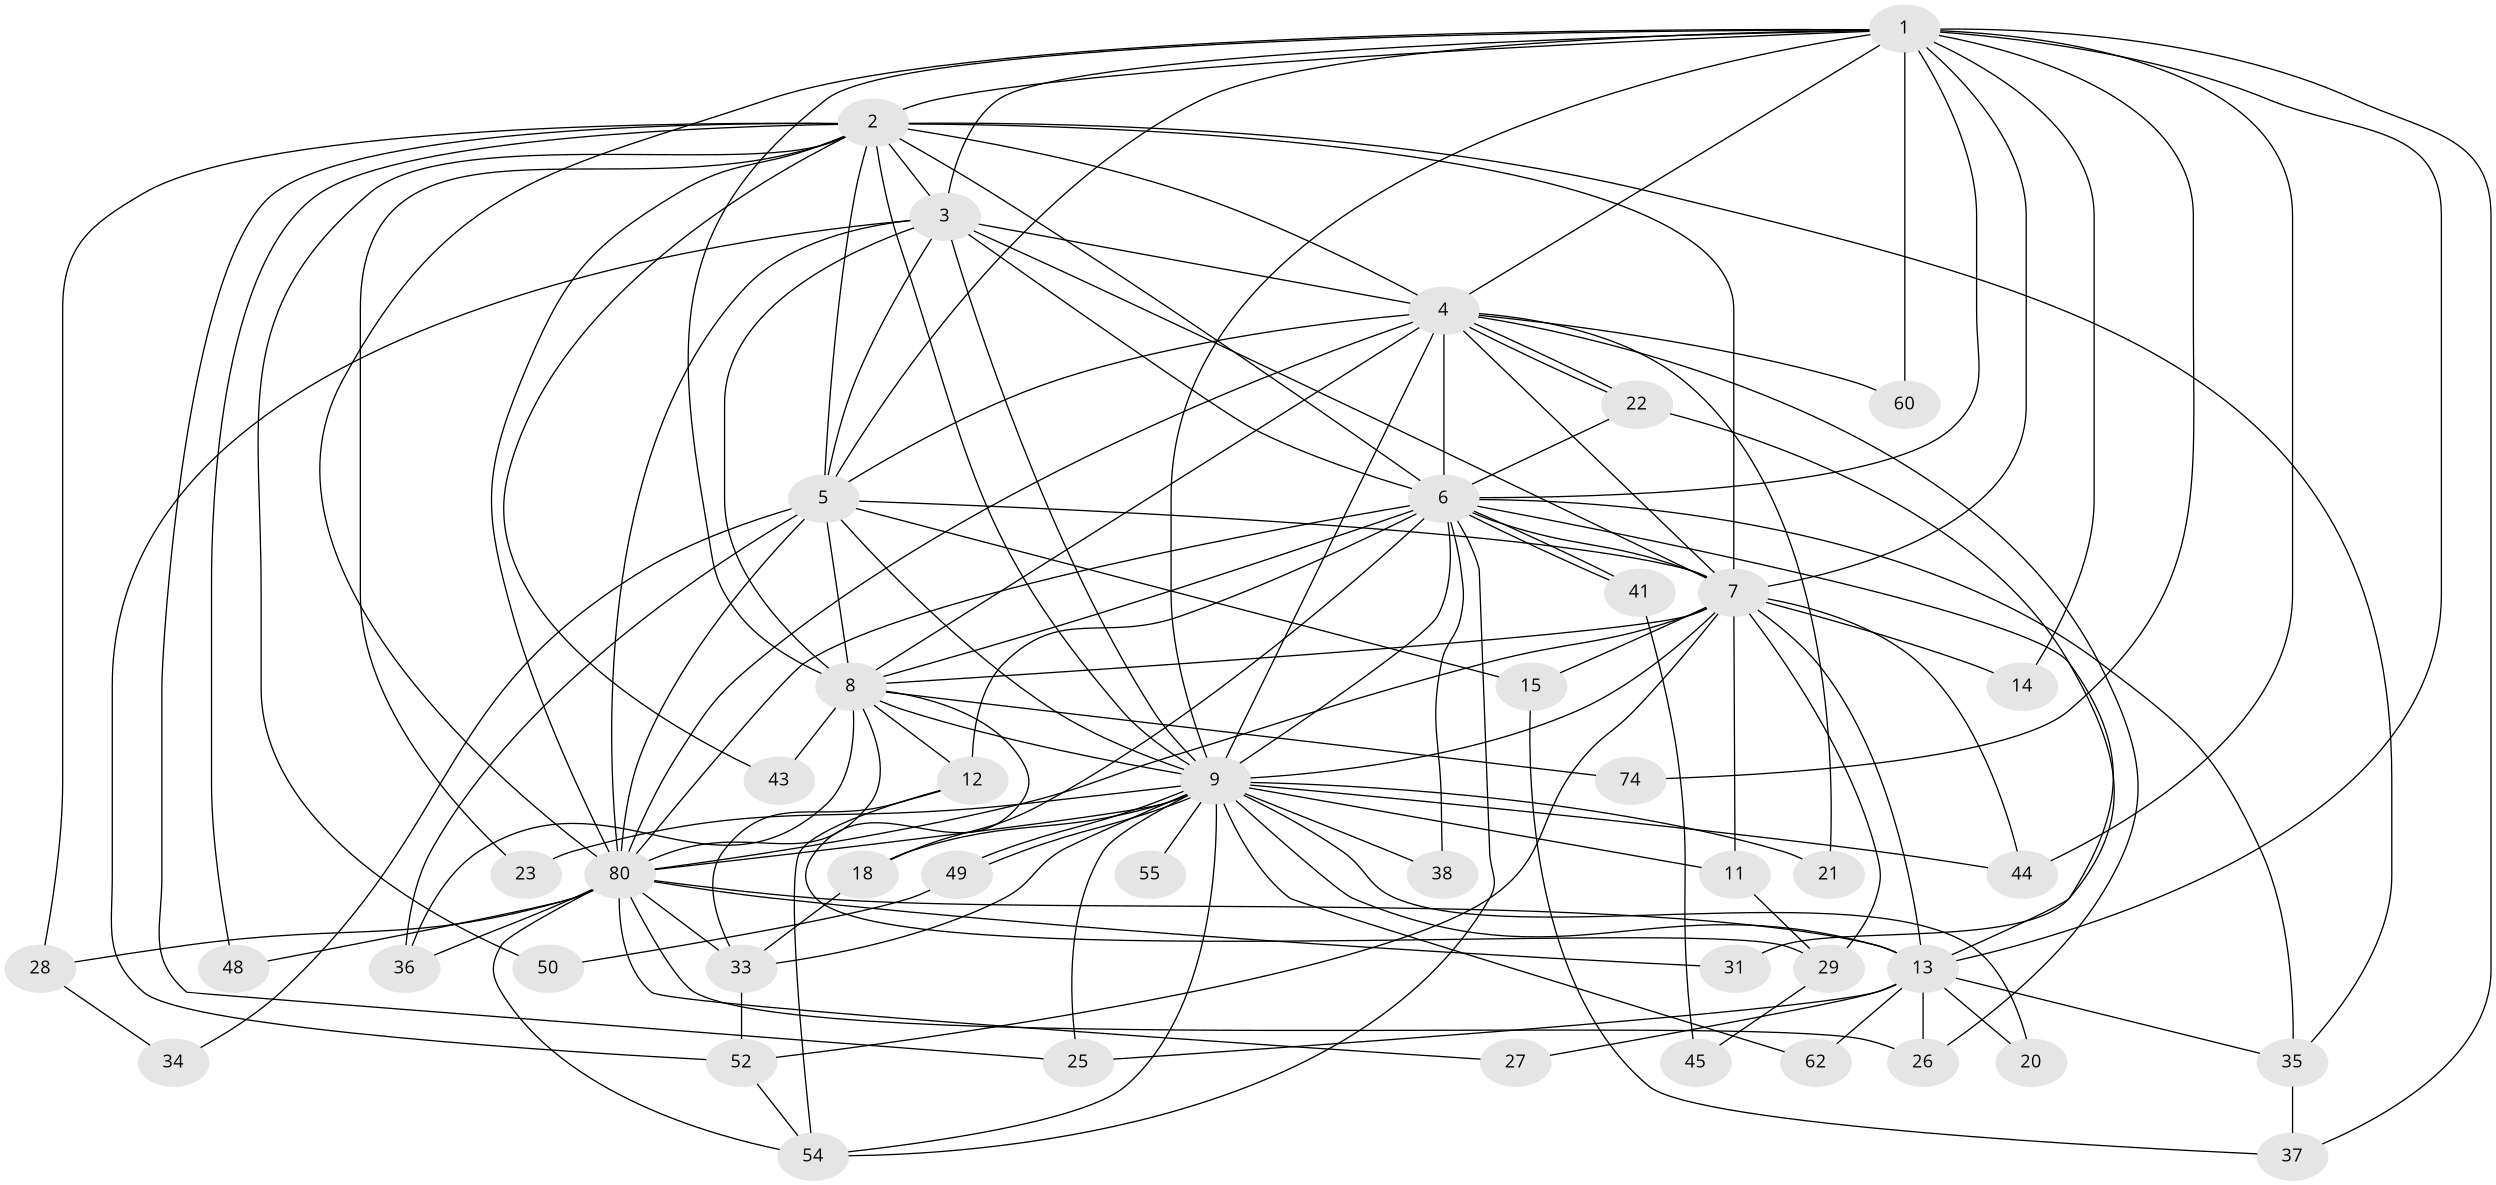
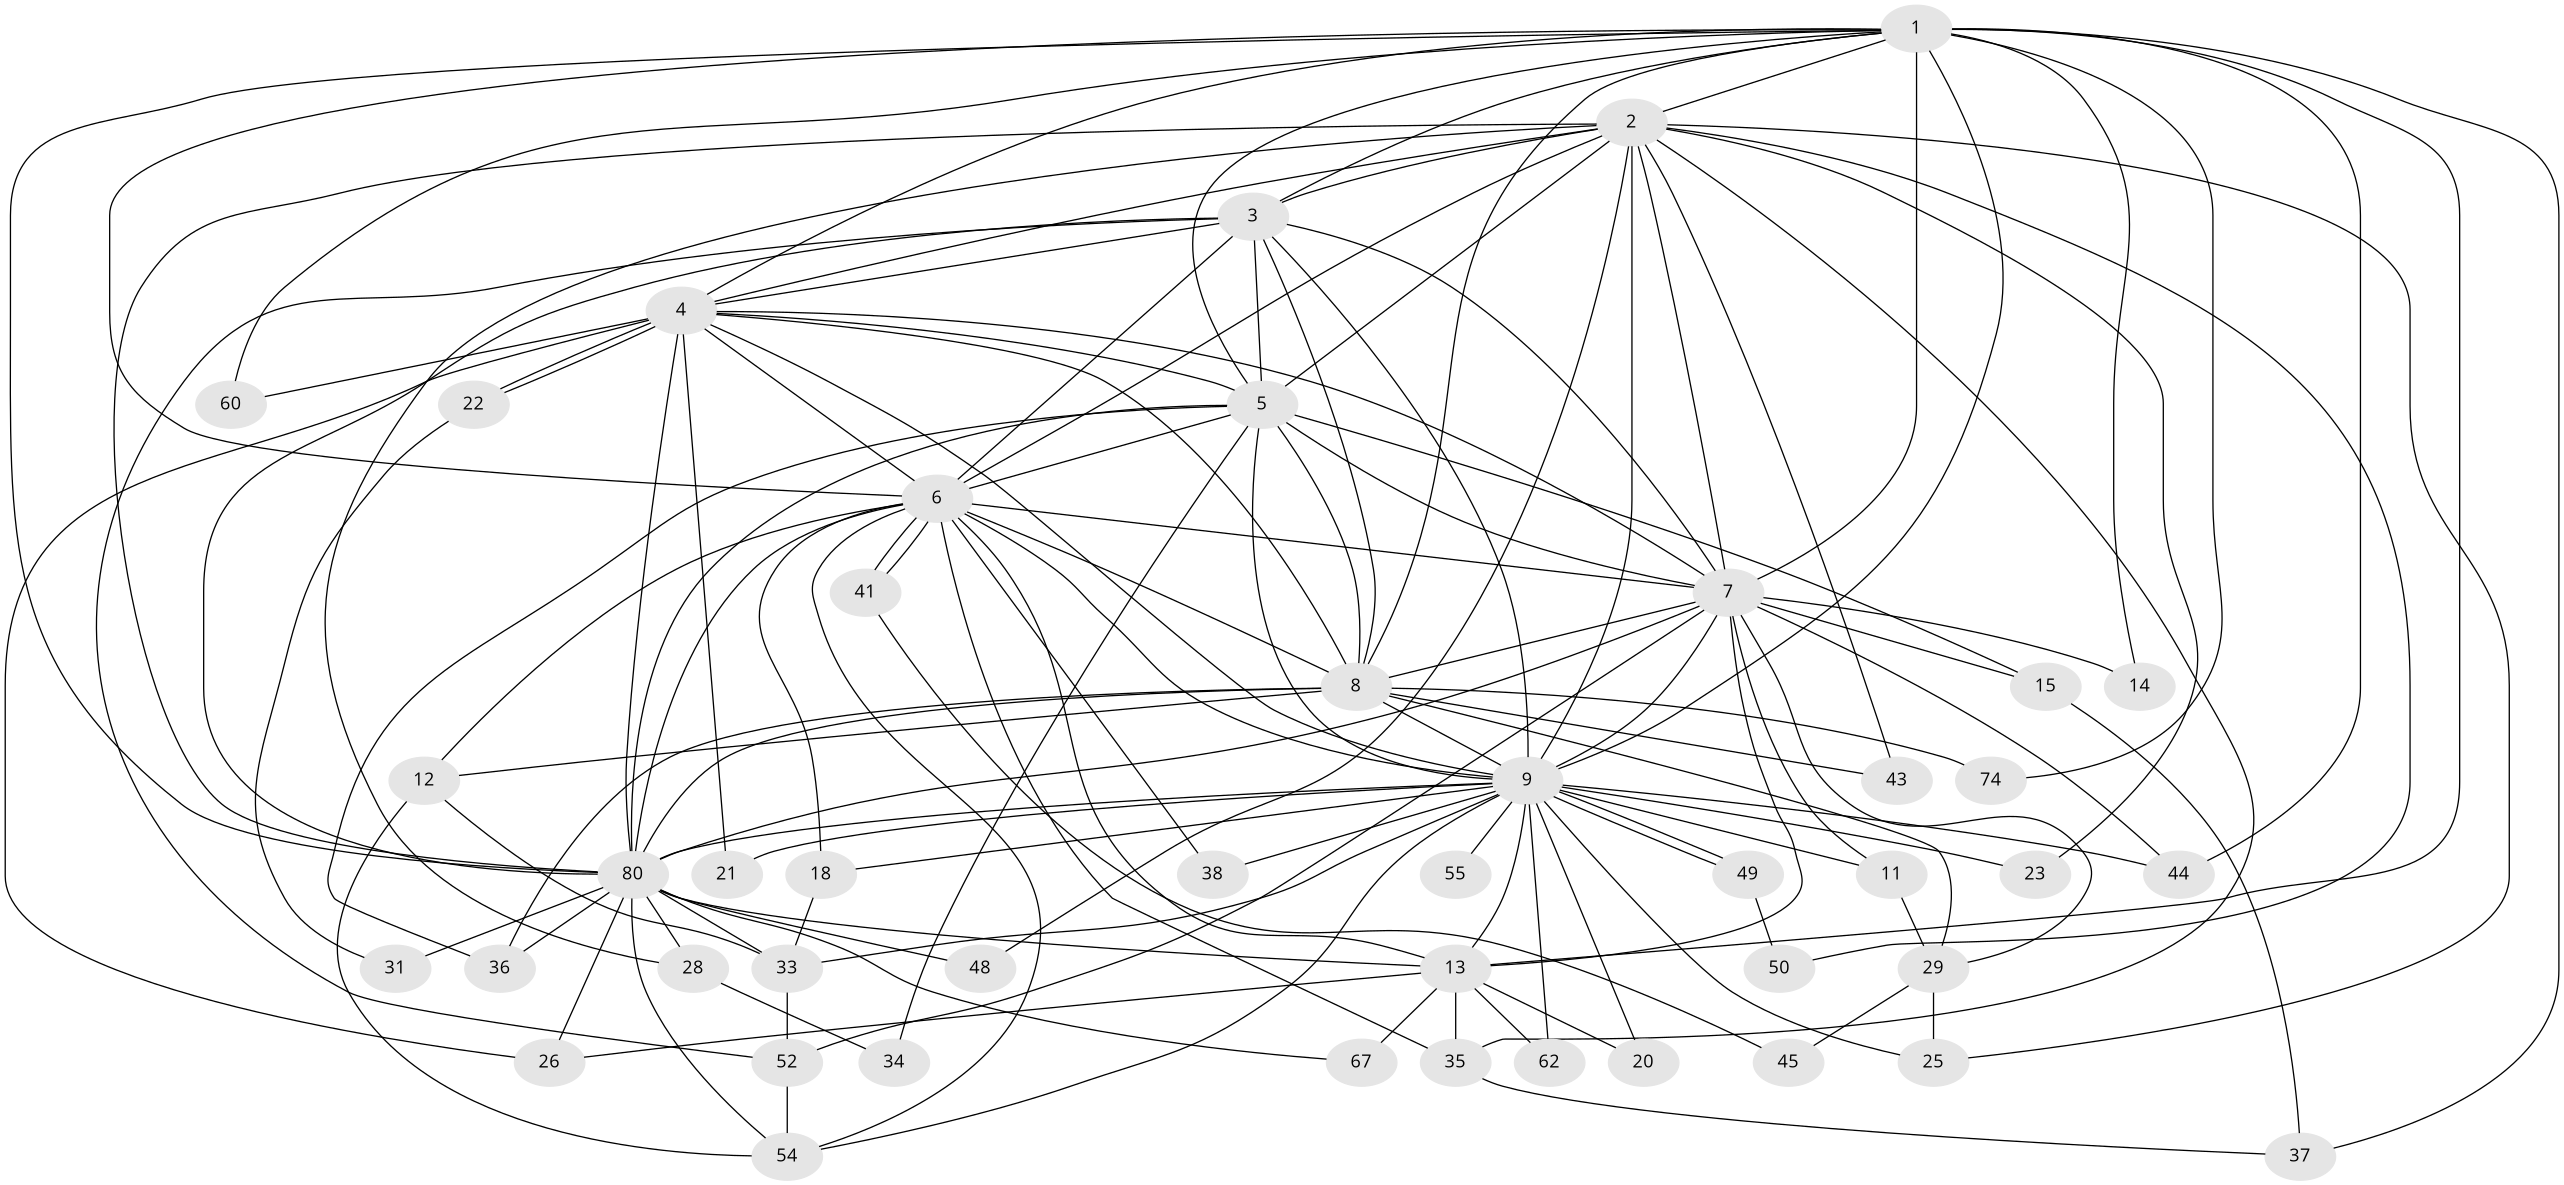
edge "22" -- "6": now "5" -- "6"
edge "13" -- "25": now "29" -- "25"
node "27": label "27" -> "67"
